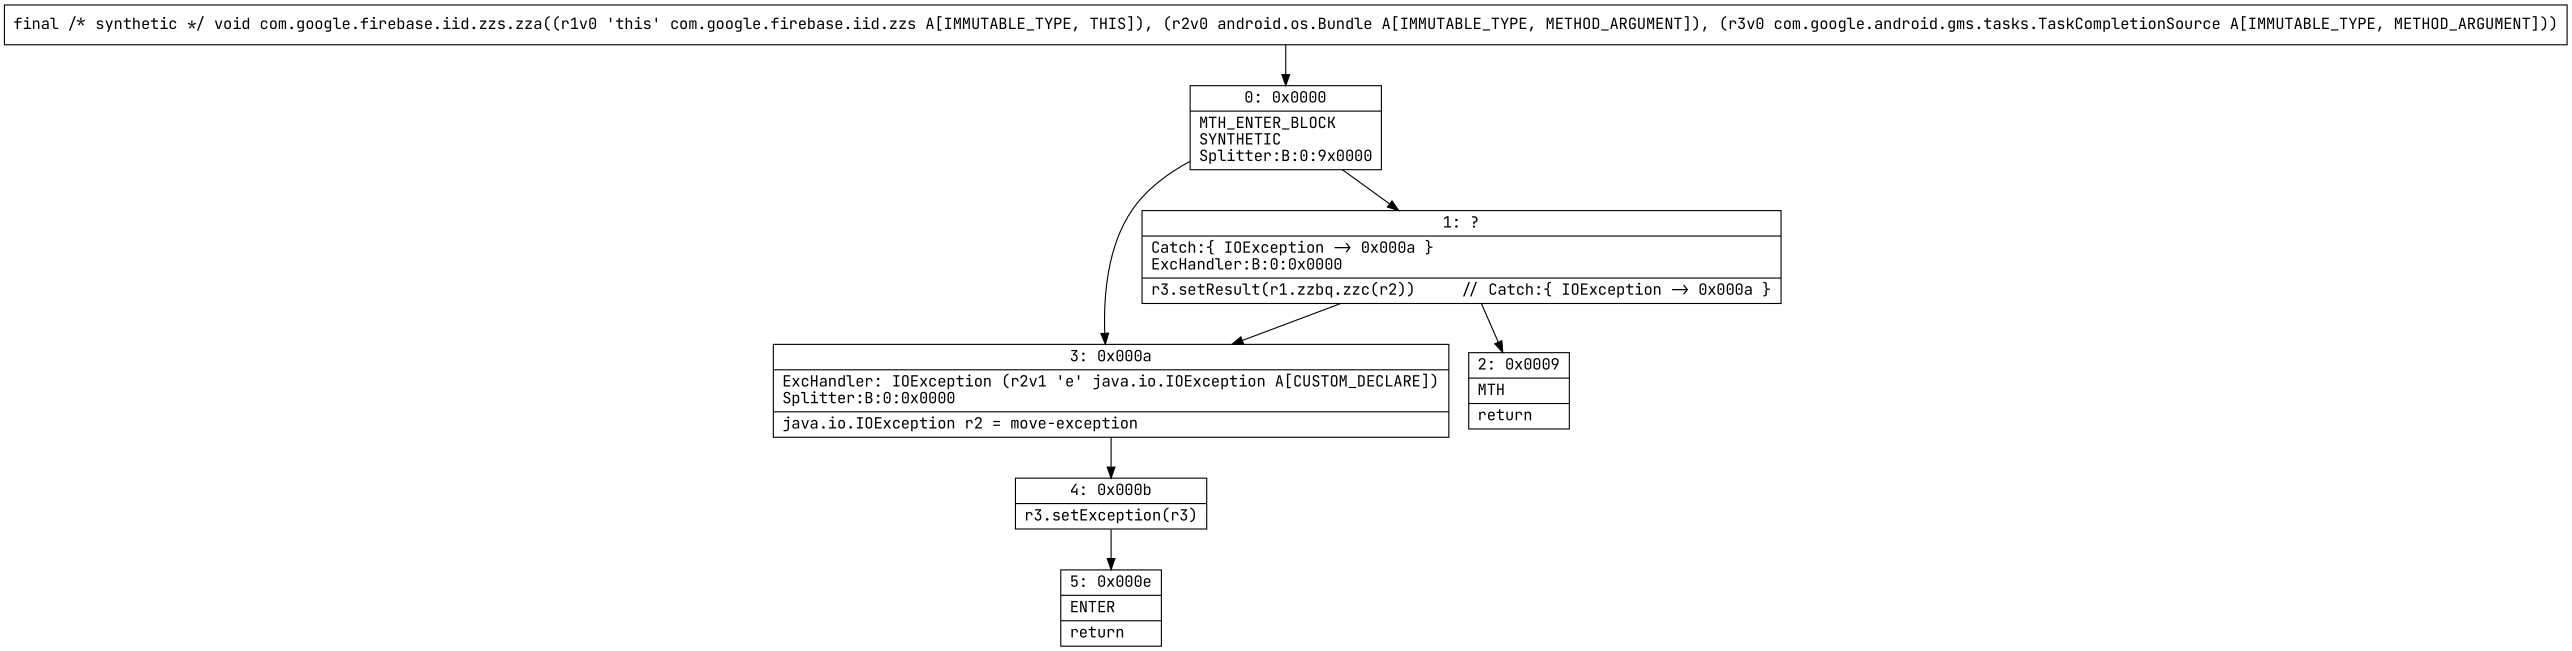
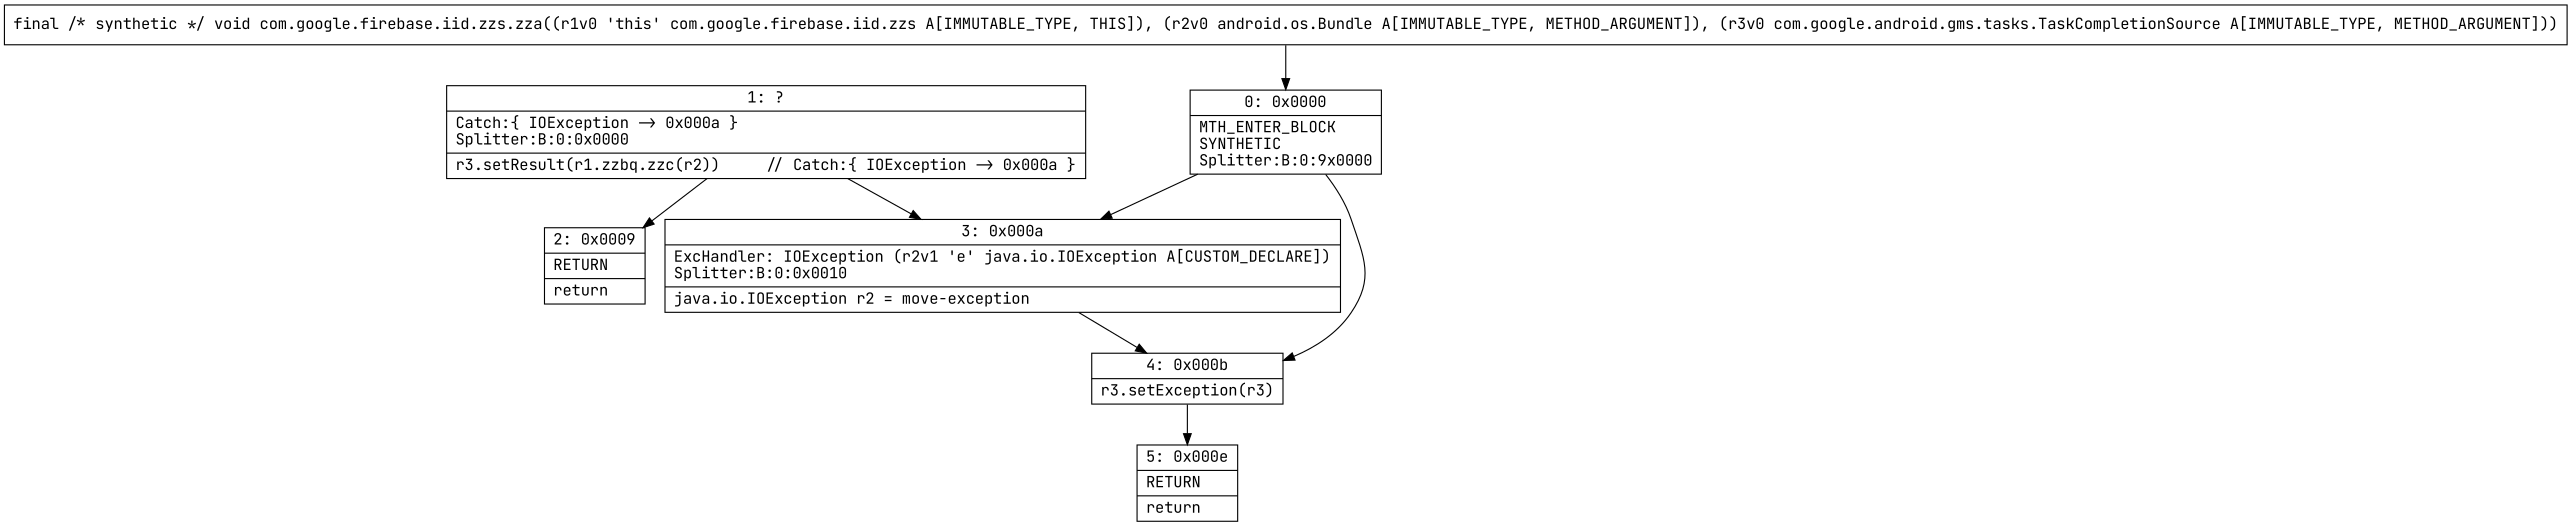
edge "0: 0x0000" -> "1: ?": now "0: 0x0000" -> "4: 0x000b"
node "1: ?": text "ExcHandler:B:0:0x0000" -> "Splitter:B:0:0x0000"
node "2: 0x0009": text "MTH" -> "RETURN"
node "3: 0x000a": text "Splitter:B:0:0x0000" -> "Splitter:B:0:0x0010"
node "5: 0x000e": text "ENTER" -> "RETURN"
